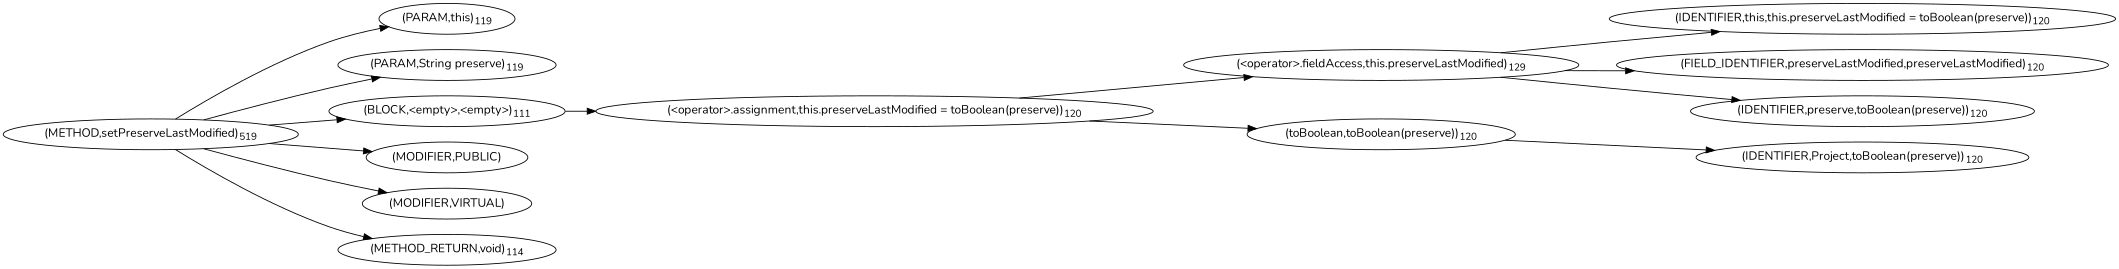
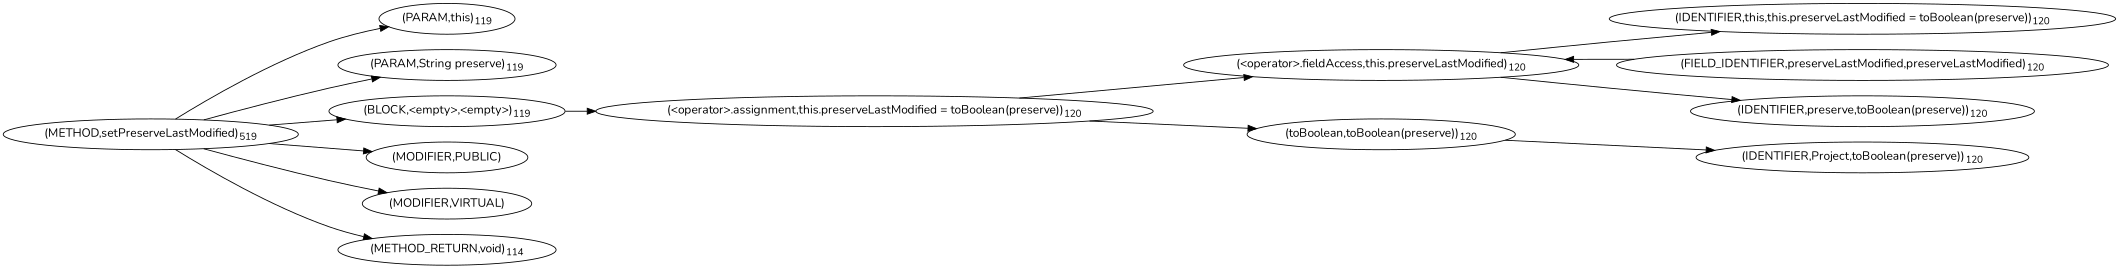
node "(<operator>.fieldAccess,this.preserveLastModified)": text "129" -> "120"
edge "(<operator>.fieldAccess,this.preserveLastModified)" -> "(FIELD_IDENTIFIER,preserveLastModified,preserveLastModified)": reversed
node "(BLOCK,<empty>,<empty>)": text "111" -> "119"
